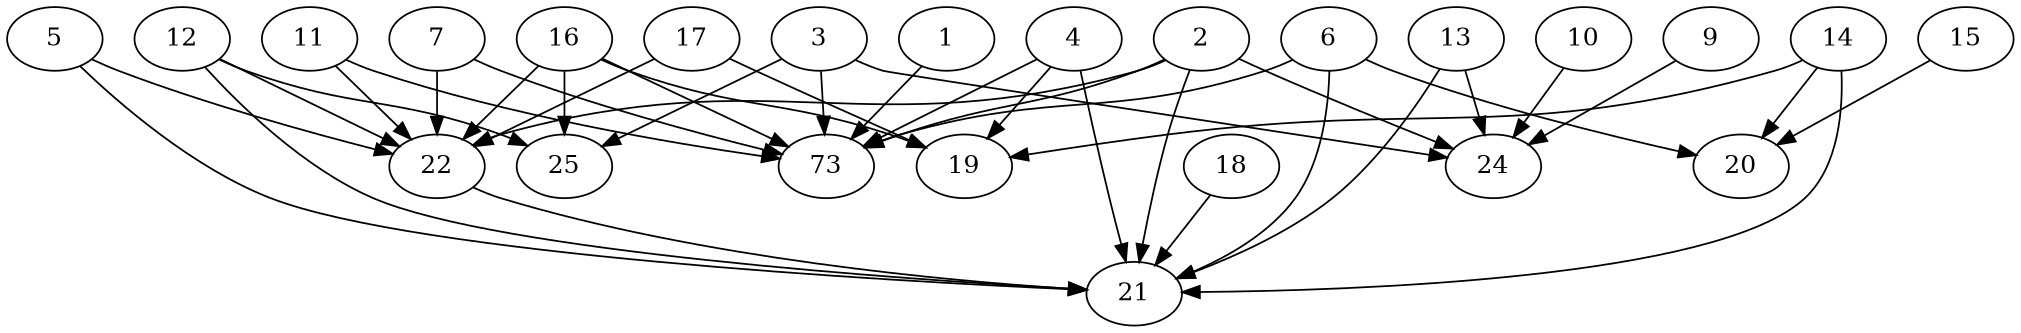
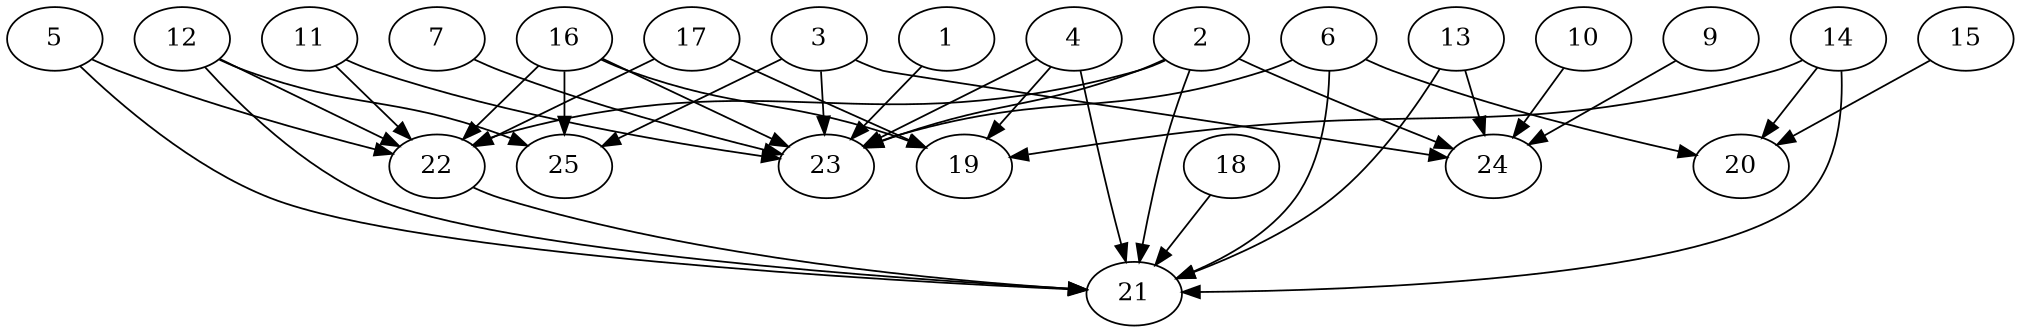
edge "7" -> "22": removed
node "73": label "73" -> "23"
